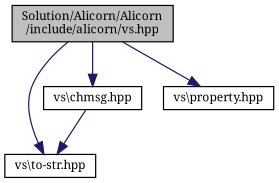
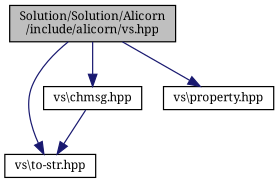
node "Solution/Alicorn/Alicorn /include/alicorn/vs.hpp": label "Solution/Alicorn/Alicorn /include/alicorn/vs.hpp" -> "Solution/Solution/Alicorn /include/alicorn/vs.hpp"
